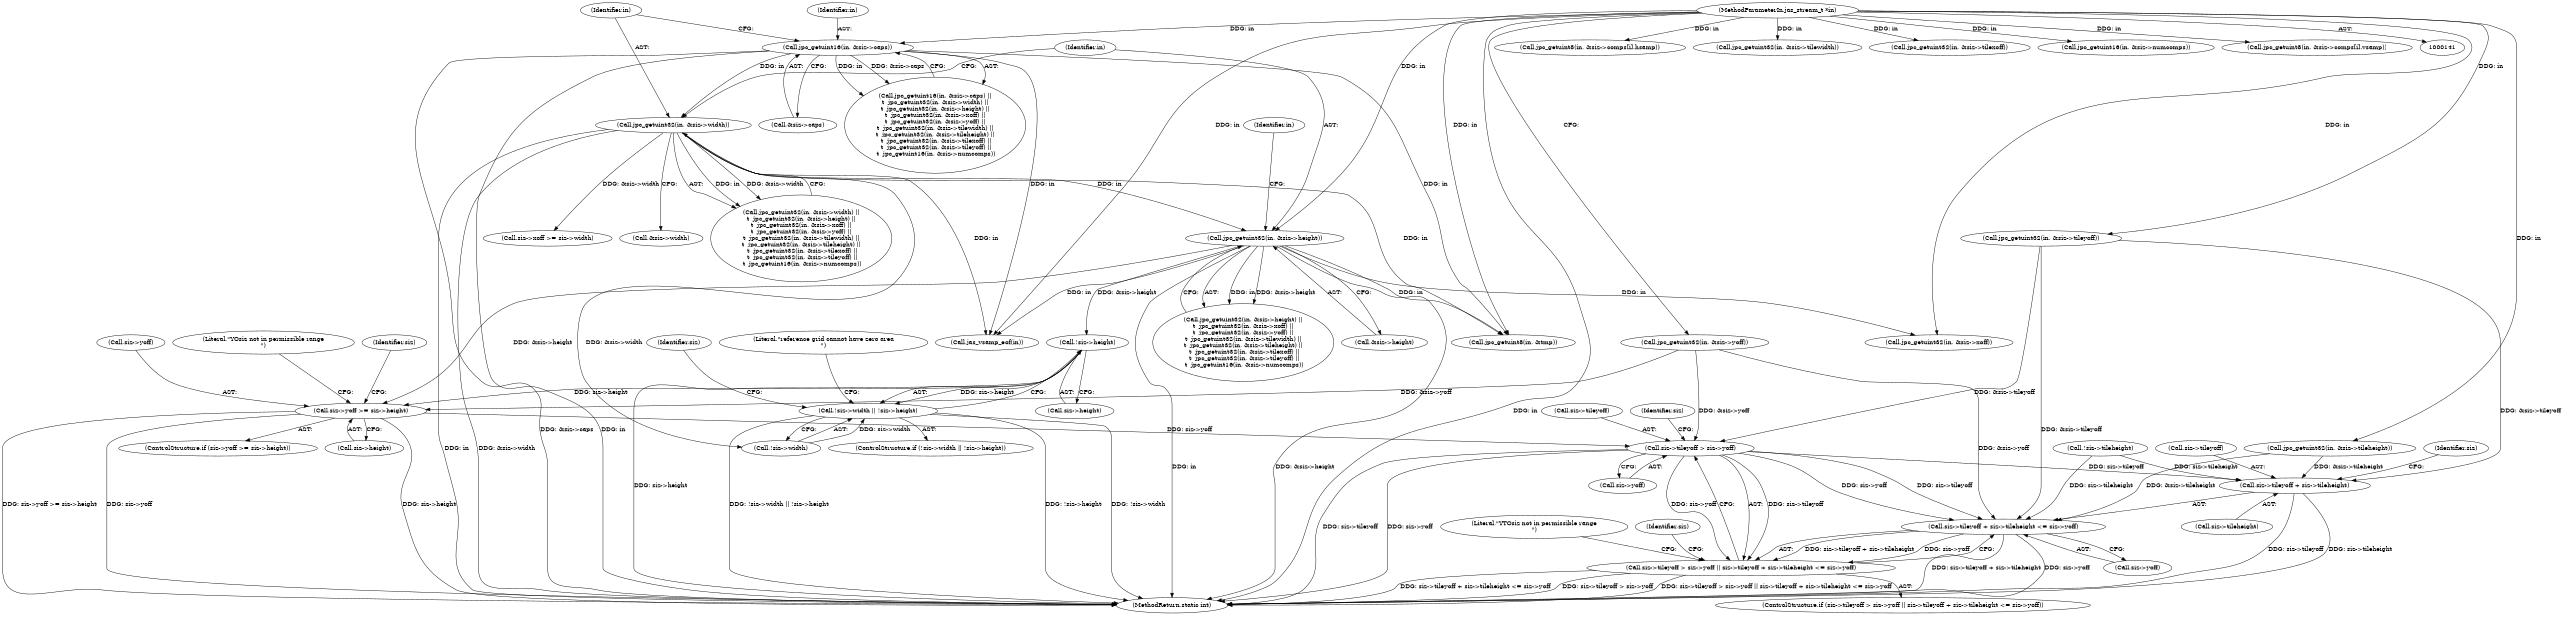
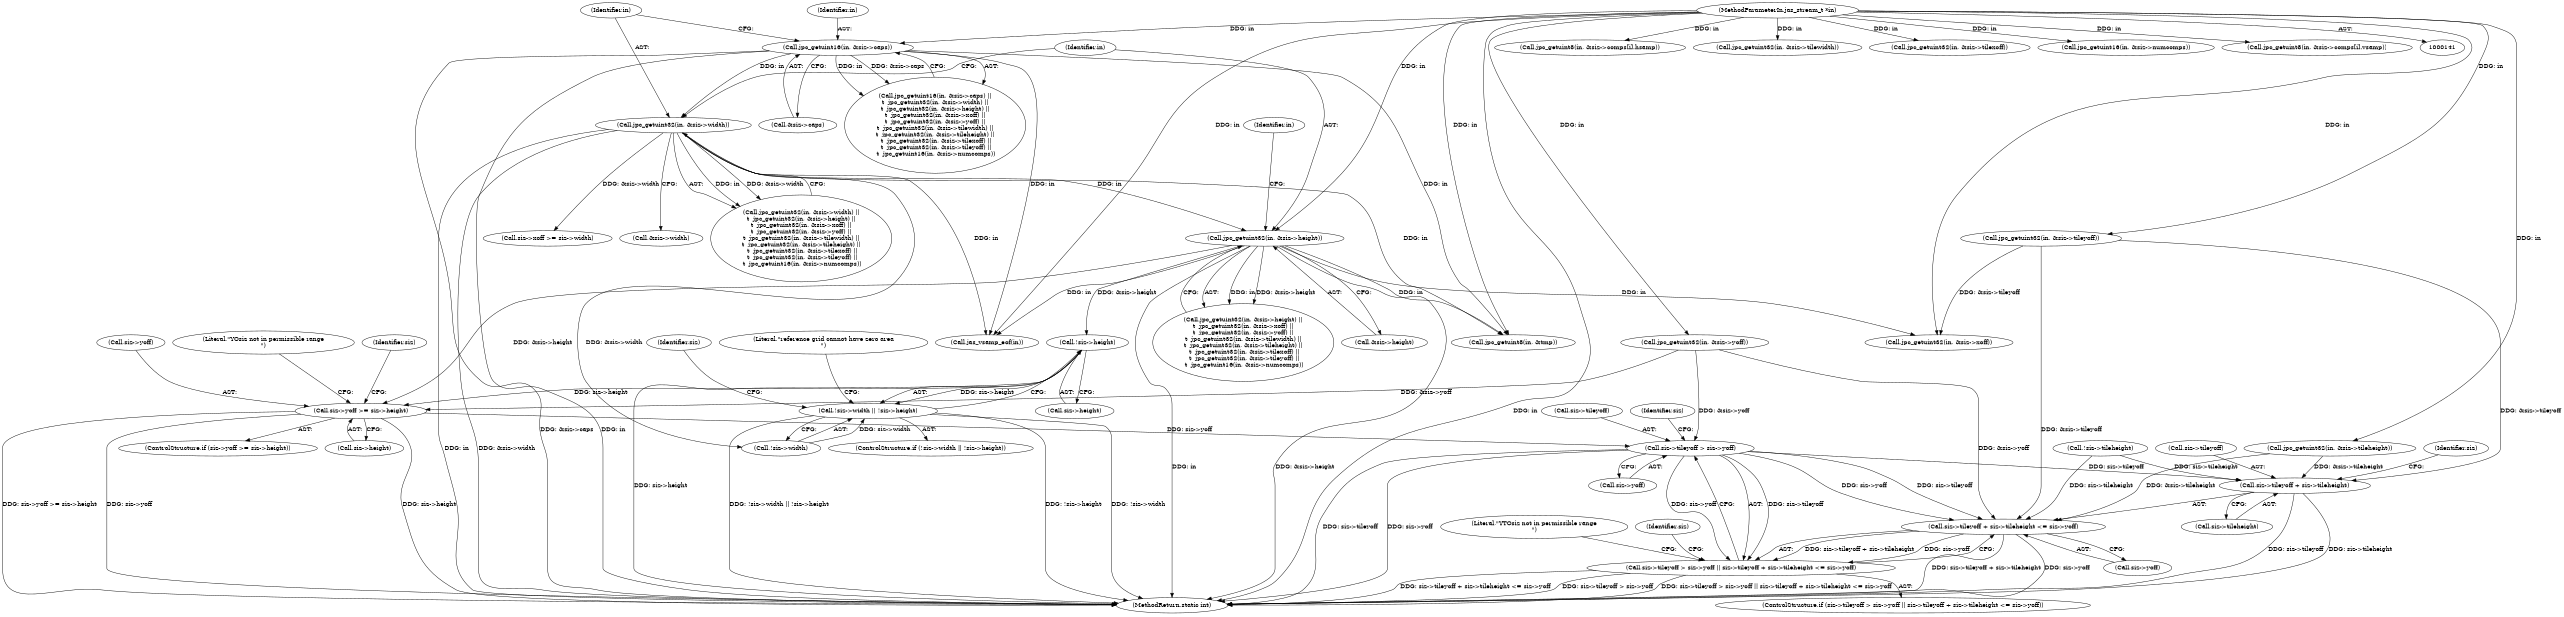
edge "(MethodParameterIn,jas_stream_t *in)" -> "(Call,jpc_getuint32(in, &siz->yoff))": label "CFG: " -> "DDG: in"
edge "(Call,jpc_getuint32(in, &siz->tileyoff))" -> "(Call,siz->tileyoff > siz->yoff)": now "(Call,jpc_getuint32(in, &siz->tileyoff))" -> "(Call,jpc_getuint32(in, &siz->xoff))"
edge "(Call,siz->tileyoff + siz->tileheight)" -> "(Call,siz->tileheight)": added, label "CFG:"
